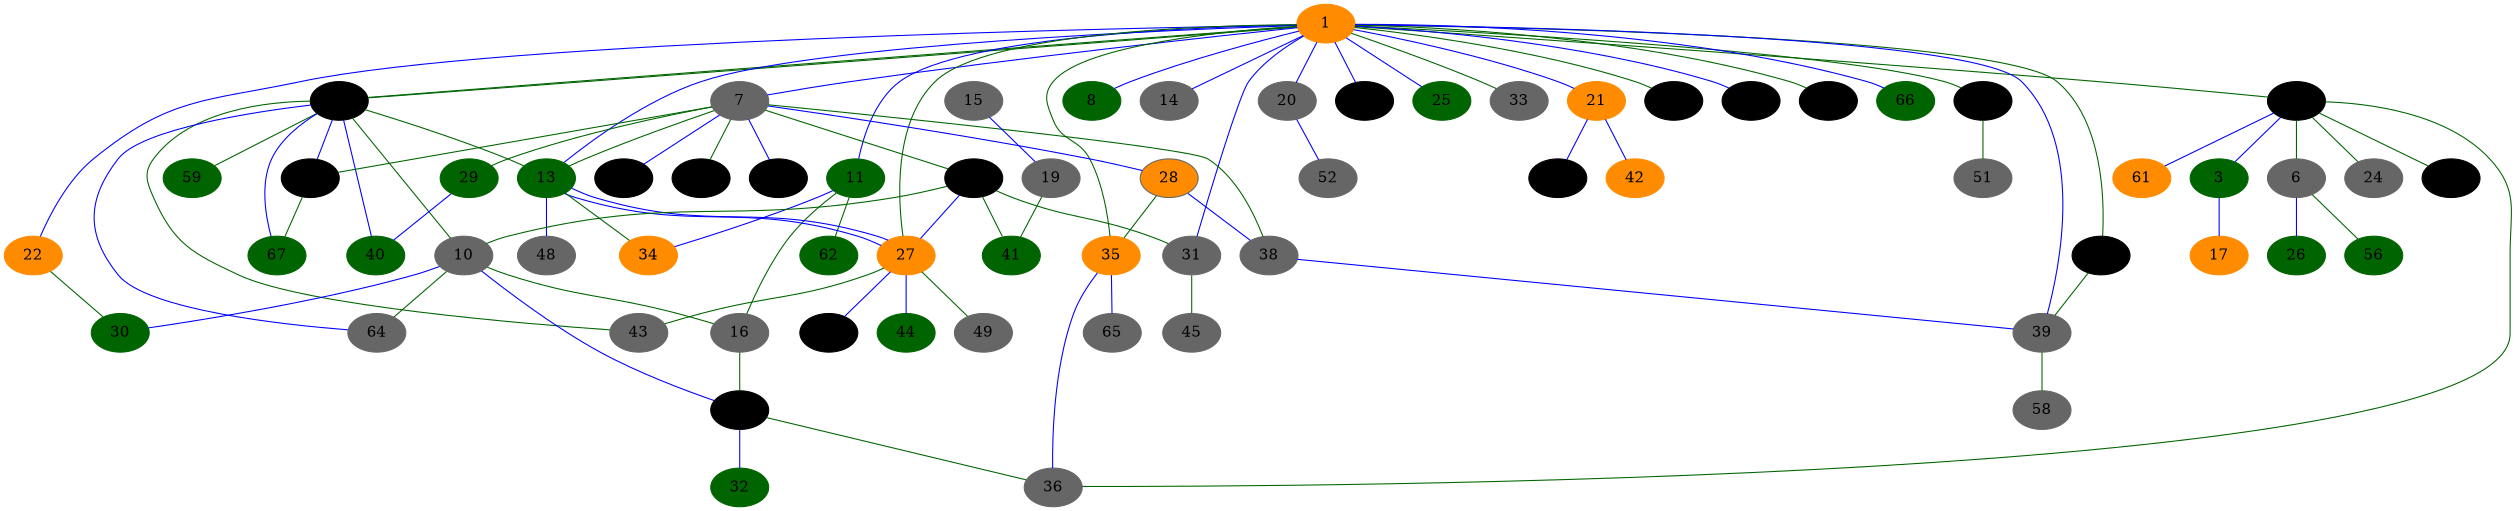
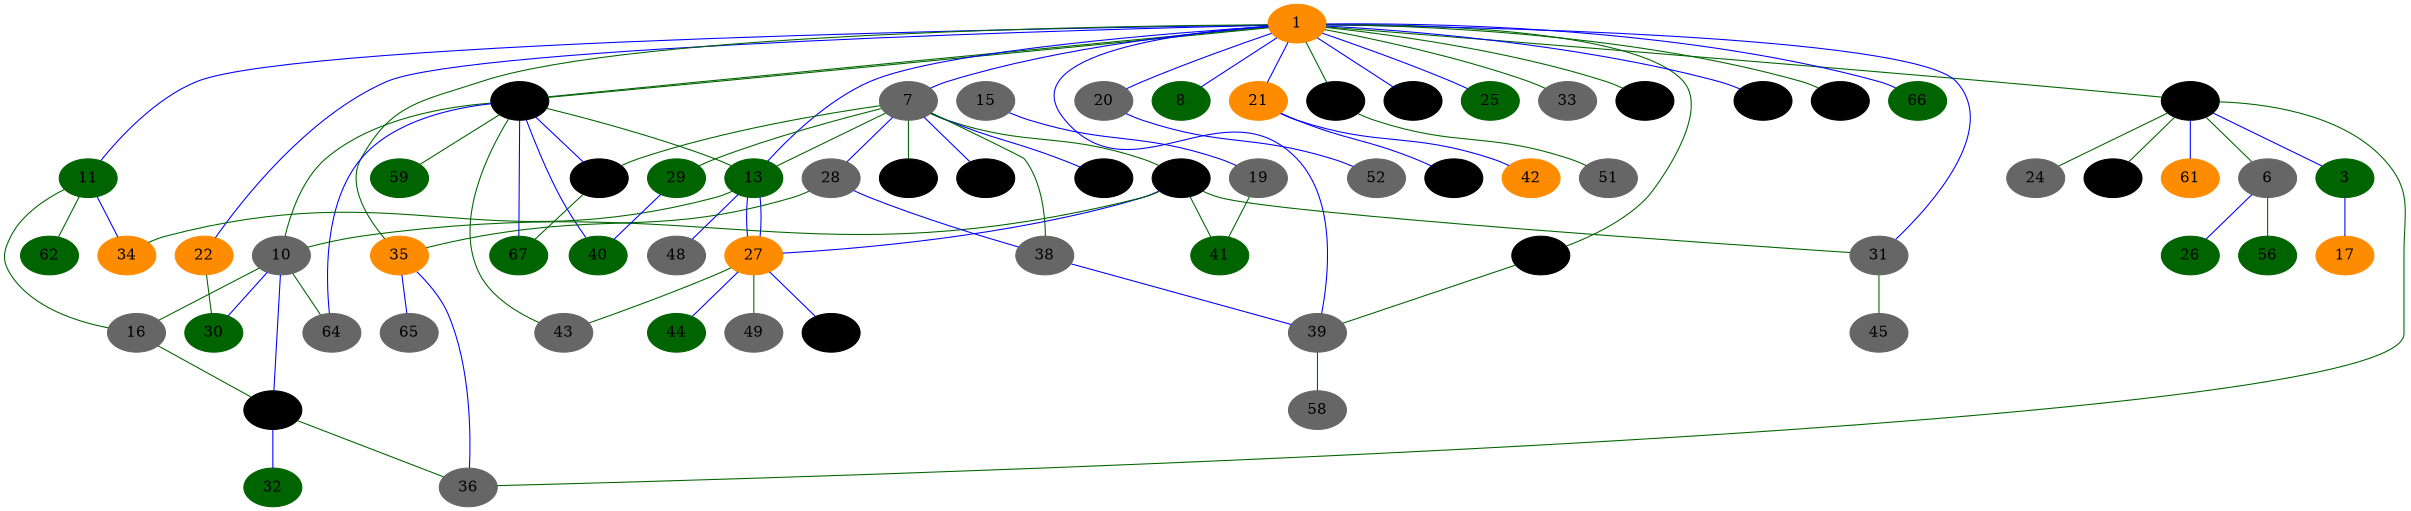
edge "1" -- "27": removed
node "14": removed
node "28": fillcolor darkorange -> gray40
